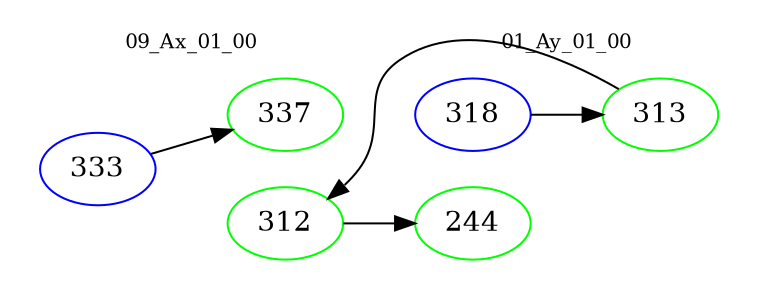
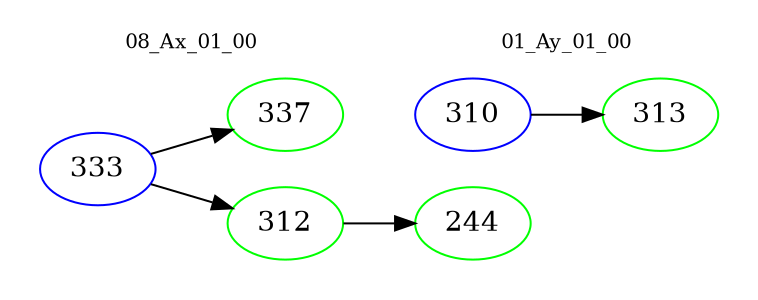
cluster "09_Ax_01_00": label "09_Ax_01_00" -> "08_Ax_01_00"
edge "313" -> "312": now "333" -> "312"
node "318": label "318" -> "310"
